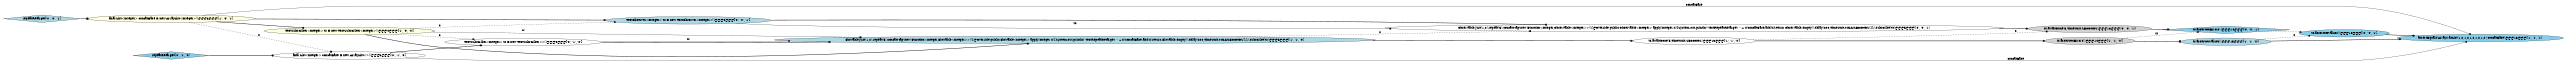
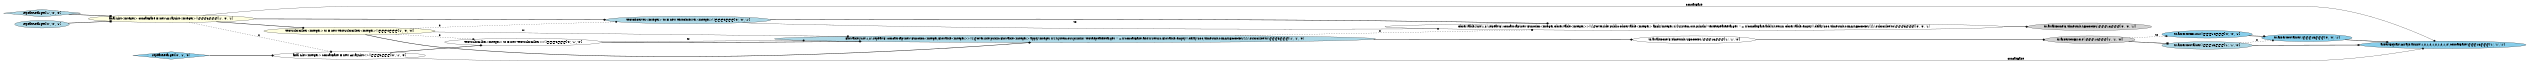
node "repeatRetarget['1', '0', '0']": added
node "repeatRetarget['0', '0', '1']": shape diamond -> ellipse
edge "to.awaitDone(5,TimeUnit.SECONDS)@@@13@@@['0', '0', '1']" -> "to.assertNoErrors()@@@14@@@['0', '0', '1']": removed
node "to.assertNoErrors()@@@14@@@['0', '0', '1']": shape diamond -> ellipse
edge "to.assertNoErrors()@@@14@@@['0', '0', '1']" -> "to.assertNoValues()@@@15@@@['0', '0', '1']": style dashed -> bold
edge "ts.awaitDone(5,TimeUnit.SECONDS)@@@13@@@['1', '1', '0']" -> "to.awaitDone(5,TimeUnit.SECONDS)@@@13@@@['0', '0', '1']": removed, label "0"
